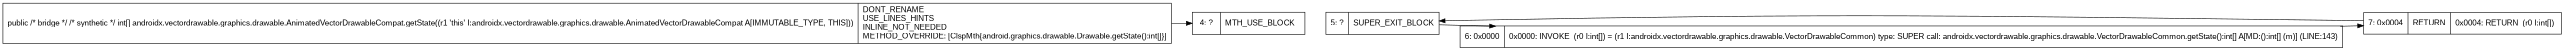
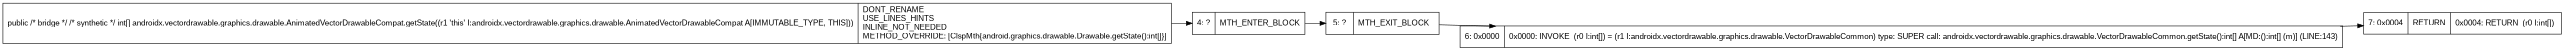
edge "7: 0x0004" -> "5: ?": now "4: ?" -> "5: ?"
node "4: ?": text "MTH_USE_BLOCK" -> "MTH_ENTER_BLOCK"
node "5: ?": text "SUPER_EXIT_BLOCK" -> "MTH_EXIT_BLOCK"
